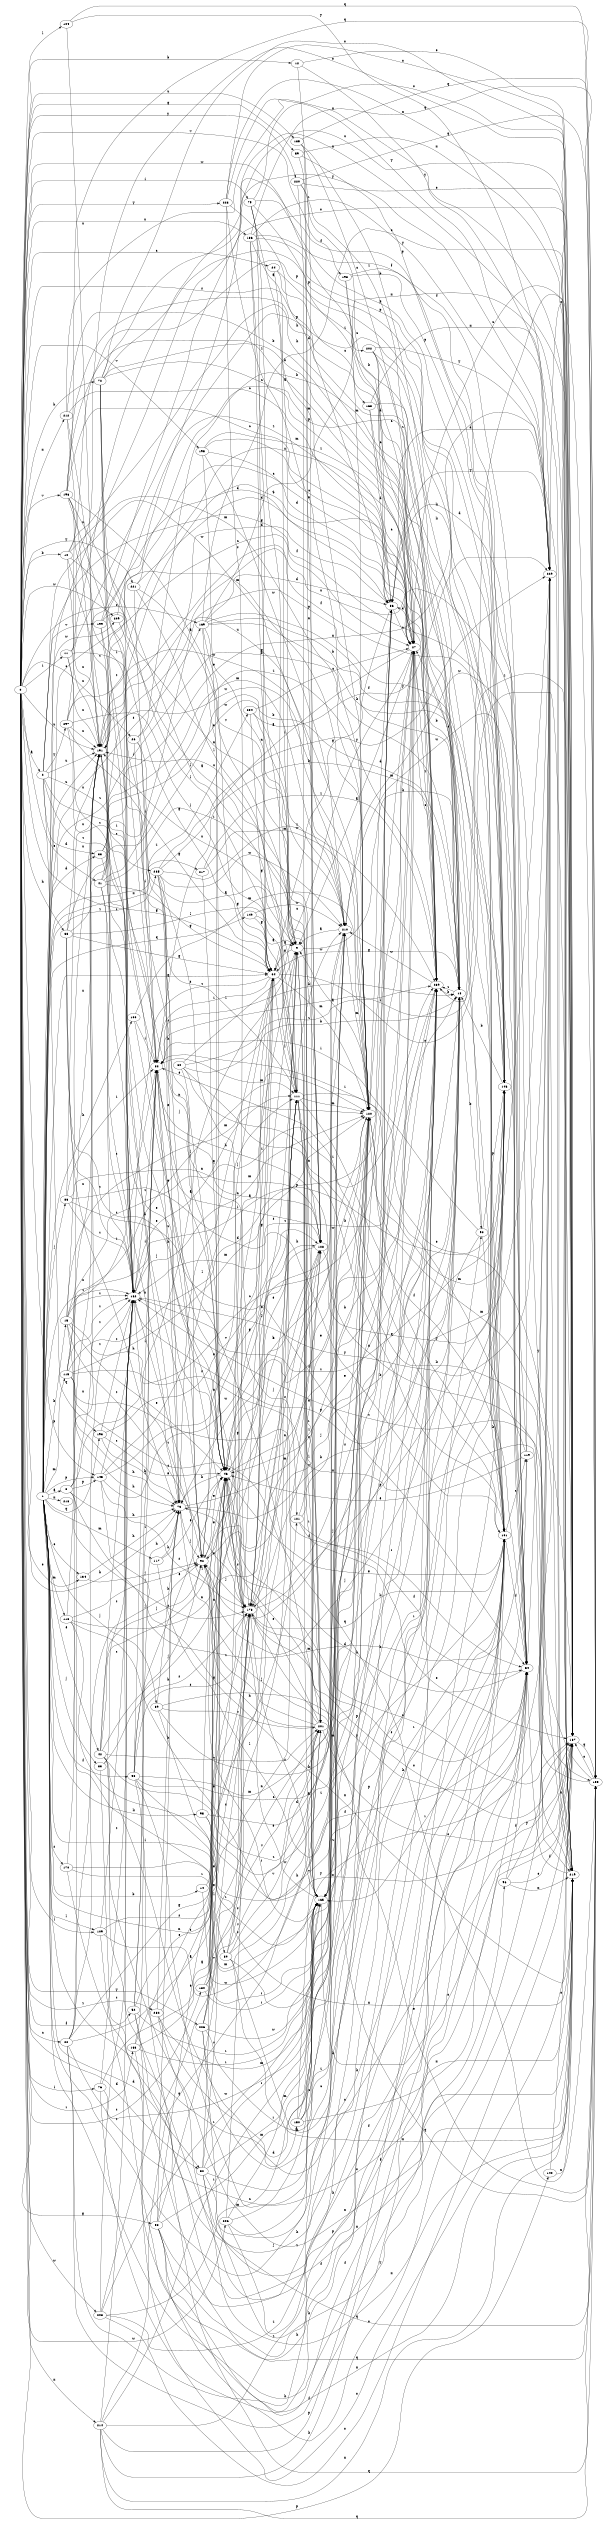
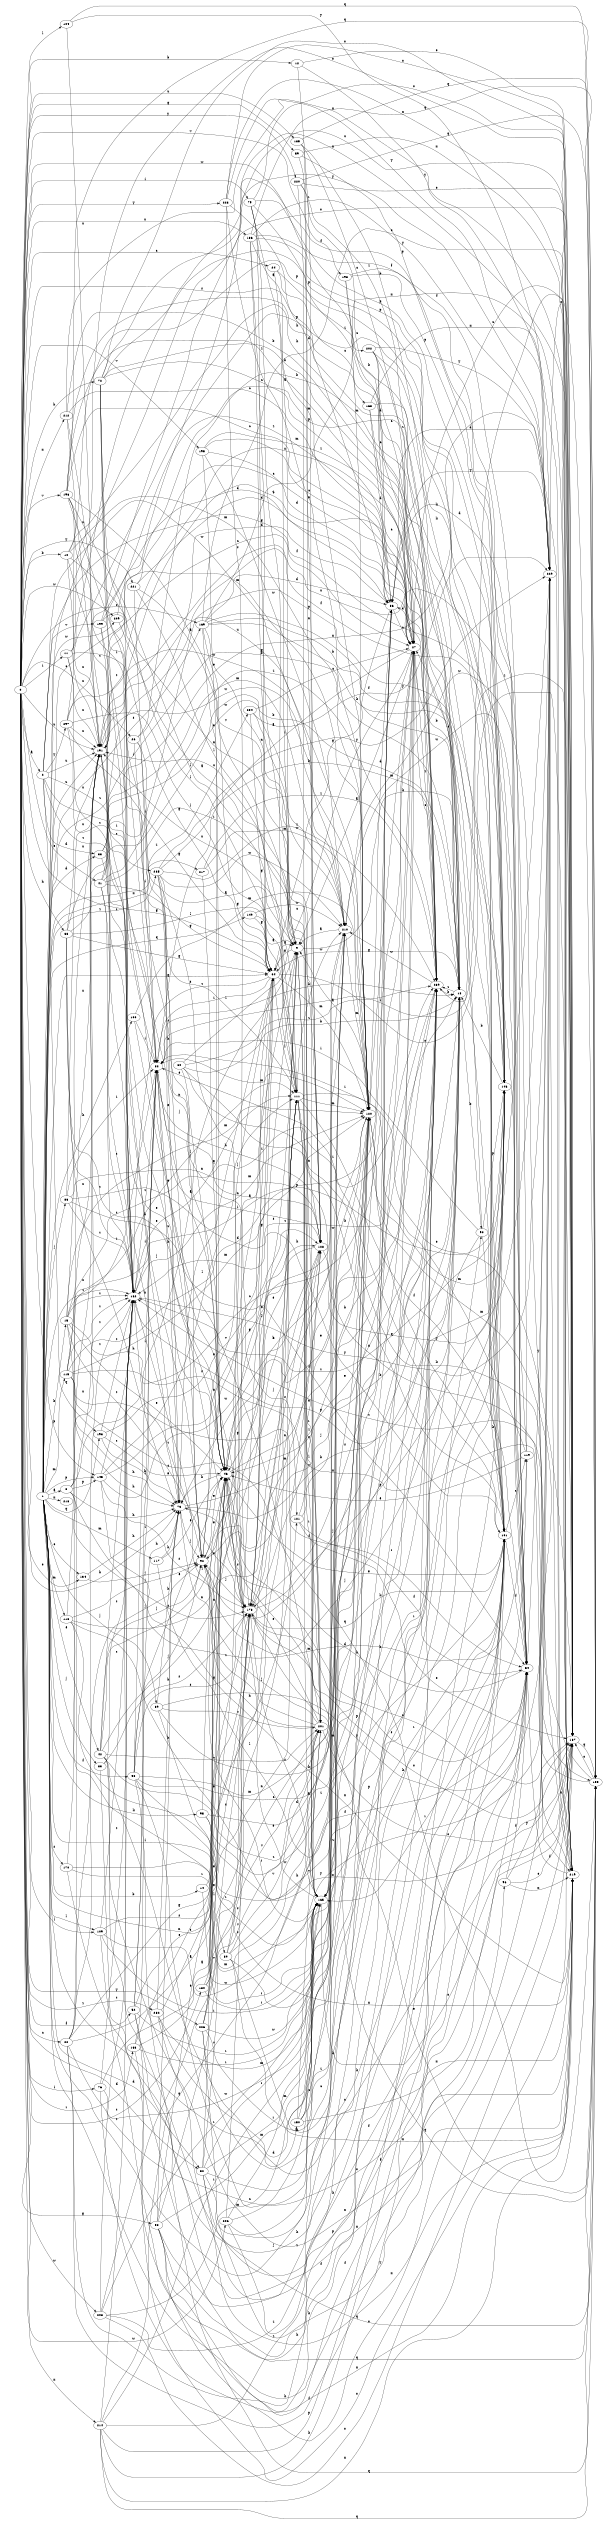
edge "109" -> "165": added, label "r"
node "140": removed
